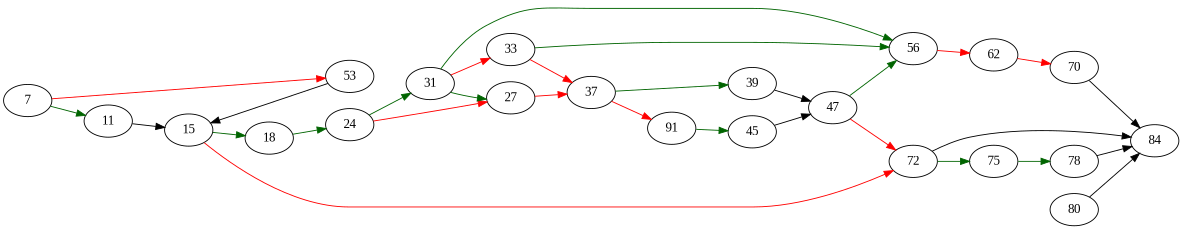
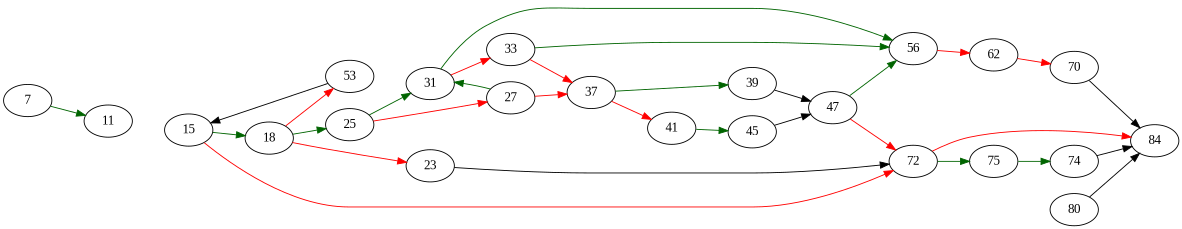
edge "7" -> "53": now "18" -> "53"
edge "31" -> "27": reversed
edge "11" -> "15": removed
node "24": label "24" -> "25"
node "91": label "91" -> "41"
edge "72" -> "84": color black -> red
node "78": label "78" -> "74"
node "23": added
